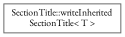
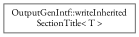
node "SectionTitle::writeInherited SectionTitle< T >": label "SectionTitle::writeInherited SectionTitle< T >" -> "OutputGenIntf::writeInherited SectionTitle< T >"
